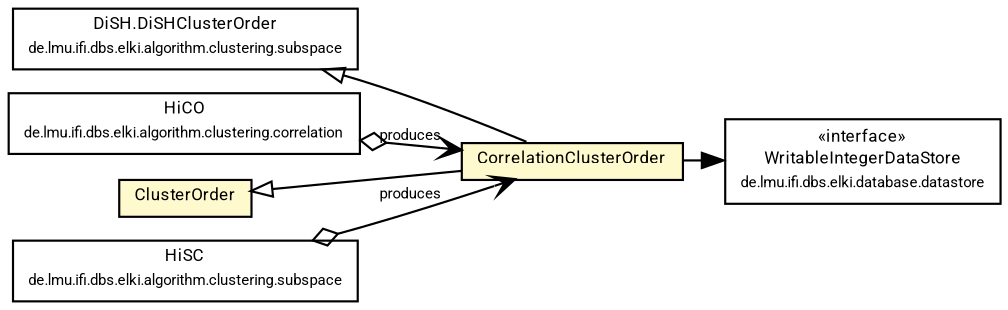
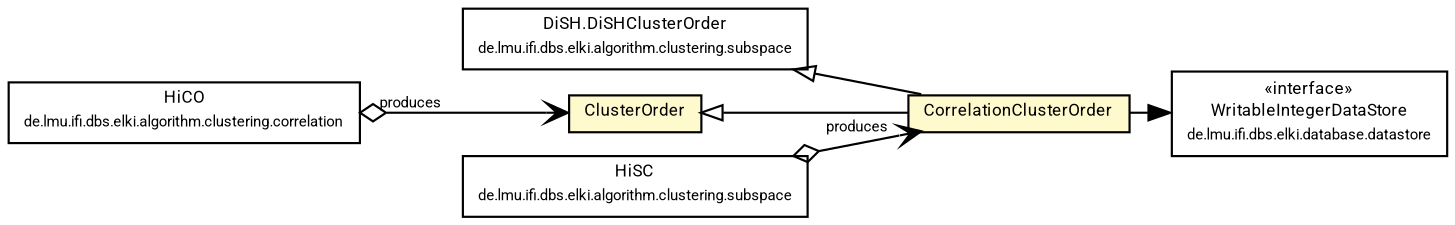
edge "HiCO" -- "CorrelationClusterOrder": now "HiCO" -- "ClusterOrder"
